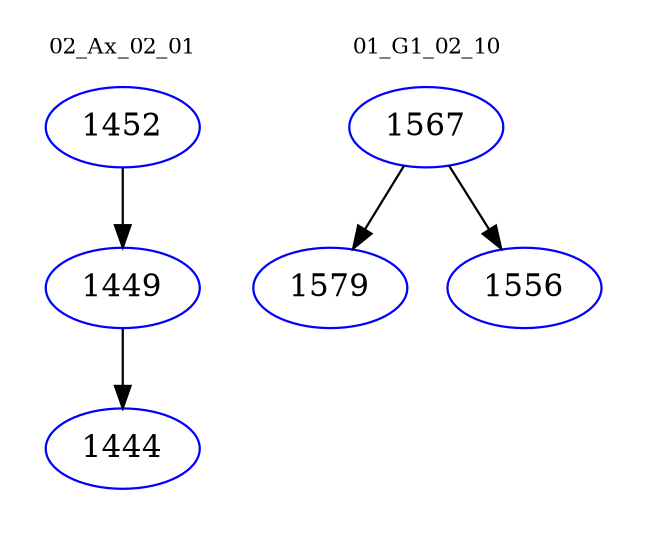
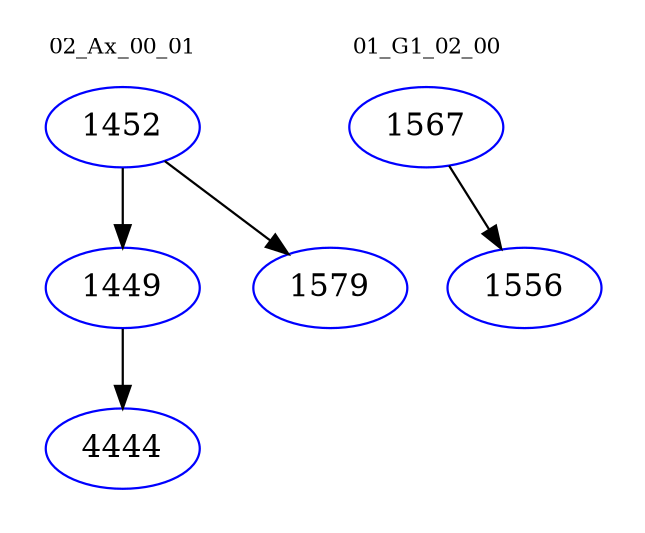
cluster "02_Ax_02_01": label "02_Ax_02_01" -> "02_Ax_00_01"
cluster "01_G1_02_10": label "01_G1_02_10" -> "01_G1_02_00"
edge "1567" -> "1579": now "1452" -> "1579"
node "1444": label "1444" -> "4444"
